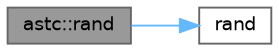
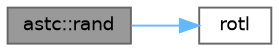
node "rand": label "rand" -> "rotl"
